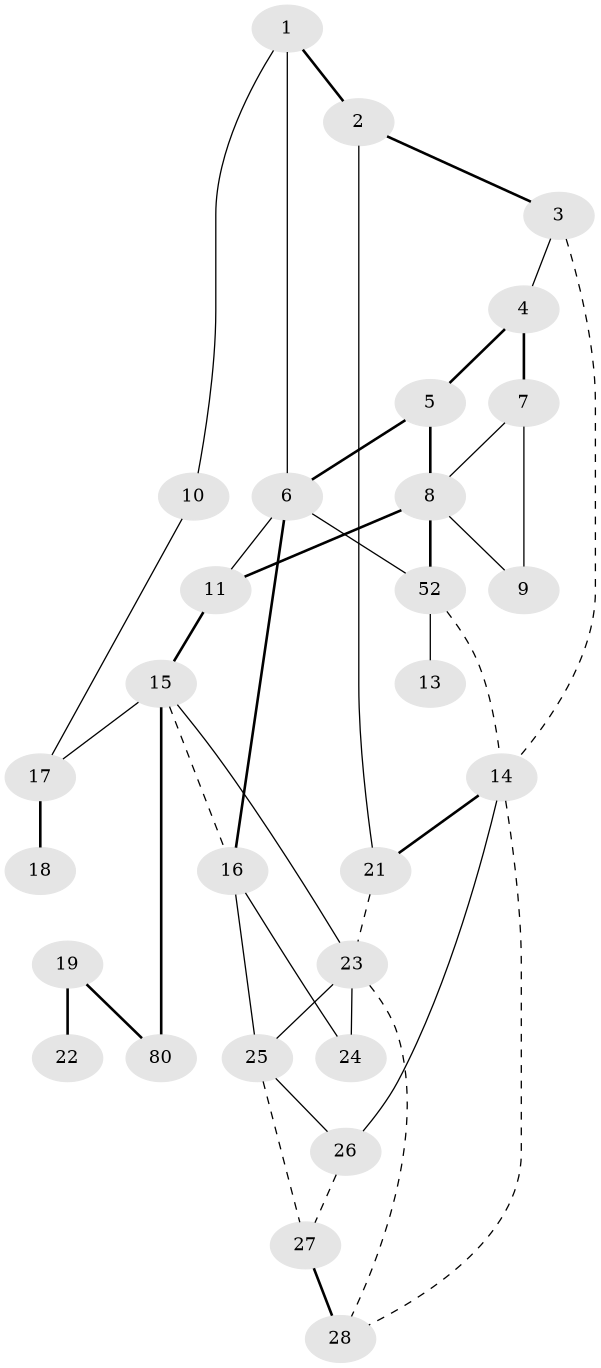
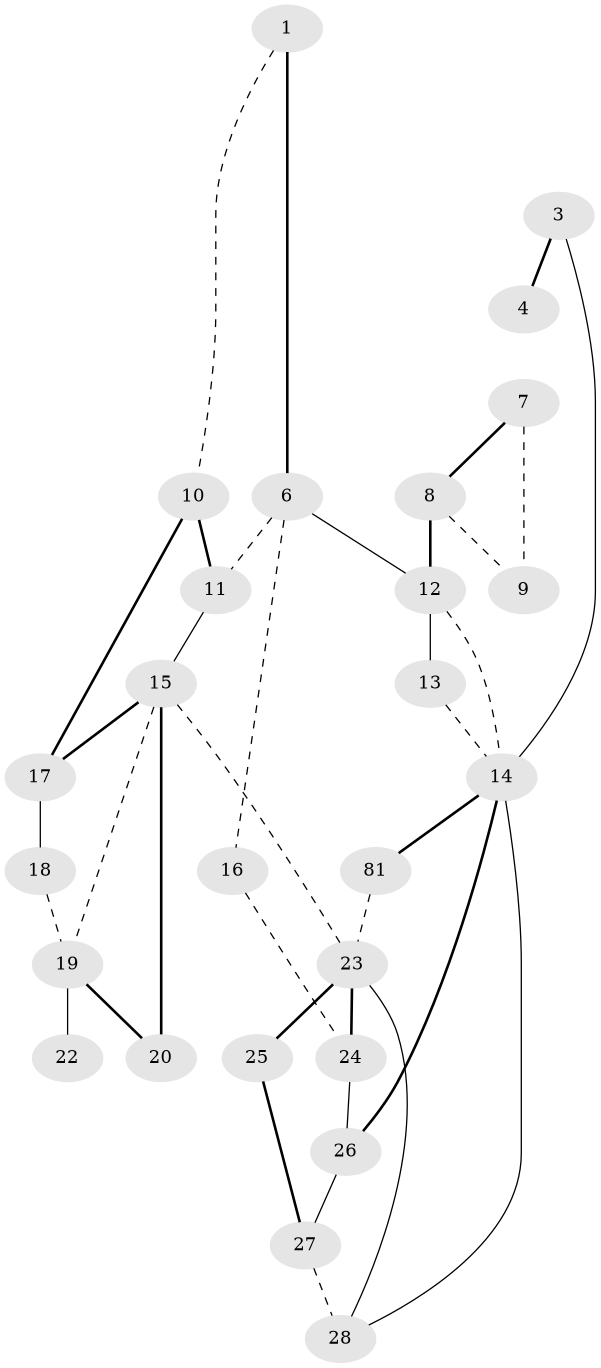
node "2": removed
edge "1" -- "10": style solid -> dashed
edge "3" -- "4": style solid -> bold
edge "1" -- "6": style solid -> bold
edge "4" -- "7": removed
node "5": removed
edge "7" -- "8": style solid -> bold
edge "7" -- "9": style solid -> dashed
edge "3" -- "14": style dashed -> solid
edge "6" -- "11": style solid -> dashed
edge "8" -- "11": now "10" -- "11"
edge "8" -- "9": style solid -> dashed
node "52": label "52" -> "12"
edge "10" -- "17": style solid -> bold
edge "11" -- "15": style bold -> solid
edge "6" -- "16": style bold -> dashed
edge "15" -- "17": style solid -> bold
edge "13" -- "14": added
edge "15" -- "16": now "15" -- "19"
edge "15" -- "23": style solid -> dashed
edge "17" -- "18": style bold -> solid
node "21": label "21" -> "81"
edge "18" -- "19": added
edge "16" -- "25": removed
edge "16" -- "24": style solid -> dashed
edge "14" -- "26": style solid -> bold
edge "23" -- "25": style solid -> bold
edge "19" -- "22": style bold -> solid
edge "23" -- "24": style solid -> bold
node "80": label "80" -> "20"
edge "14" -- "28": style dashed -> solid
edge "25" -- "26": now "24" -- "26"
edge "23" -- "28": style dashed -> solid
edge "25" -- "27": style dashed -> bold
edge "26" -- "27": style dashed -> solid
edge "27" -- "28": style bold -> dashed
